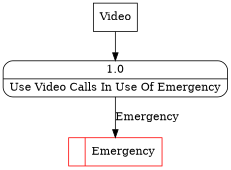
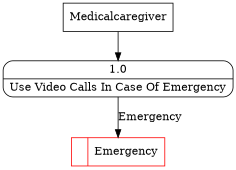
node "Video": label "Video" -> "Medicalcaregiver"
node "1.0": text "Use Video Calls In Use Of Emergency" -> "Use Video Calls In Case Of Emergency"
